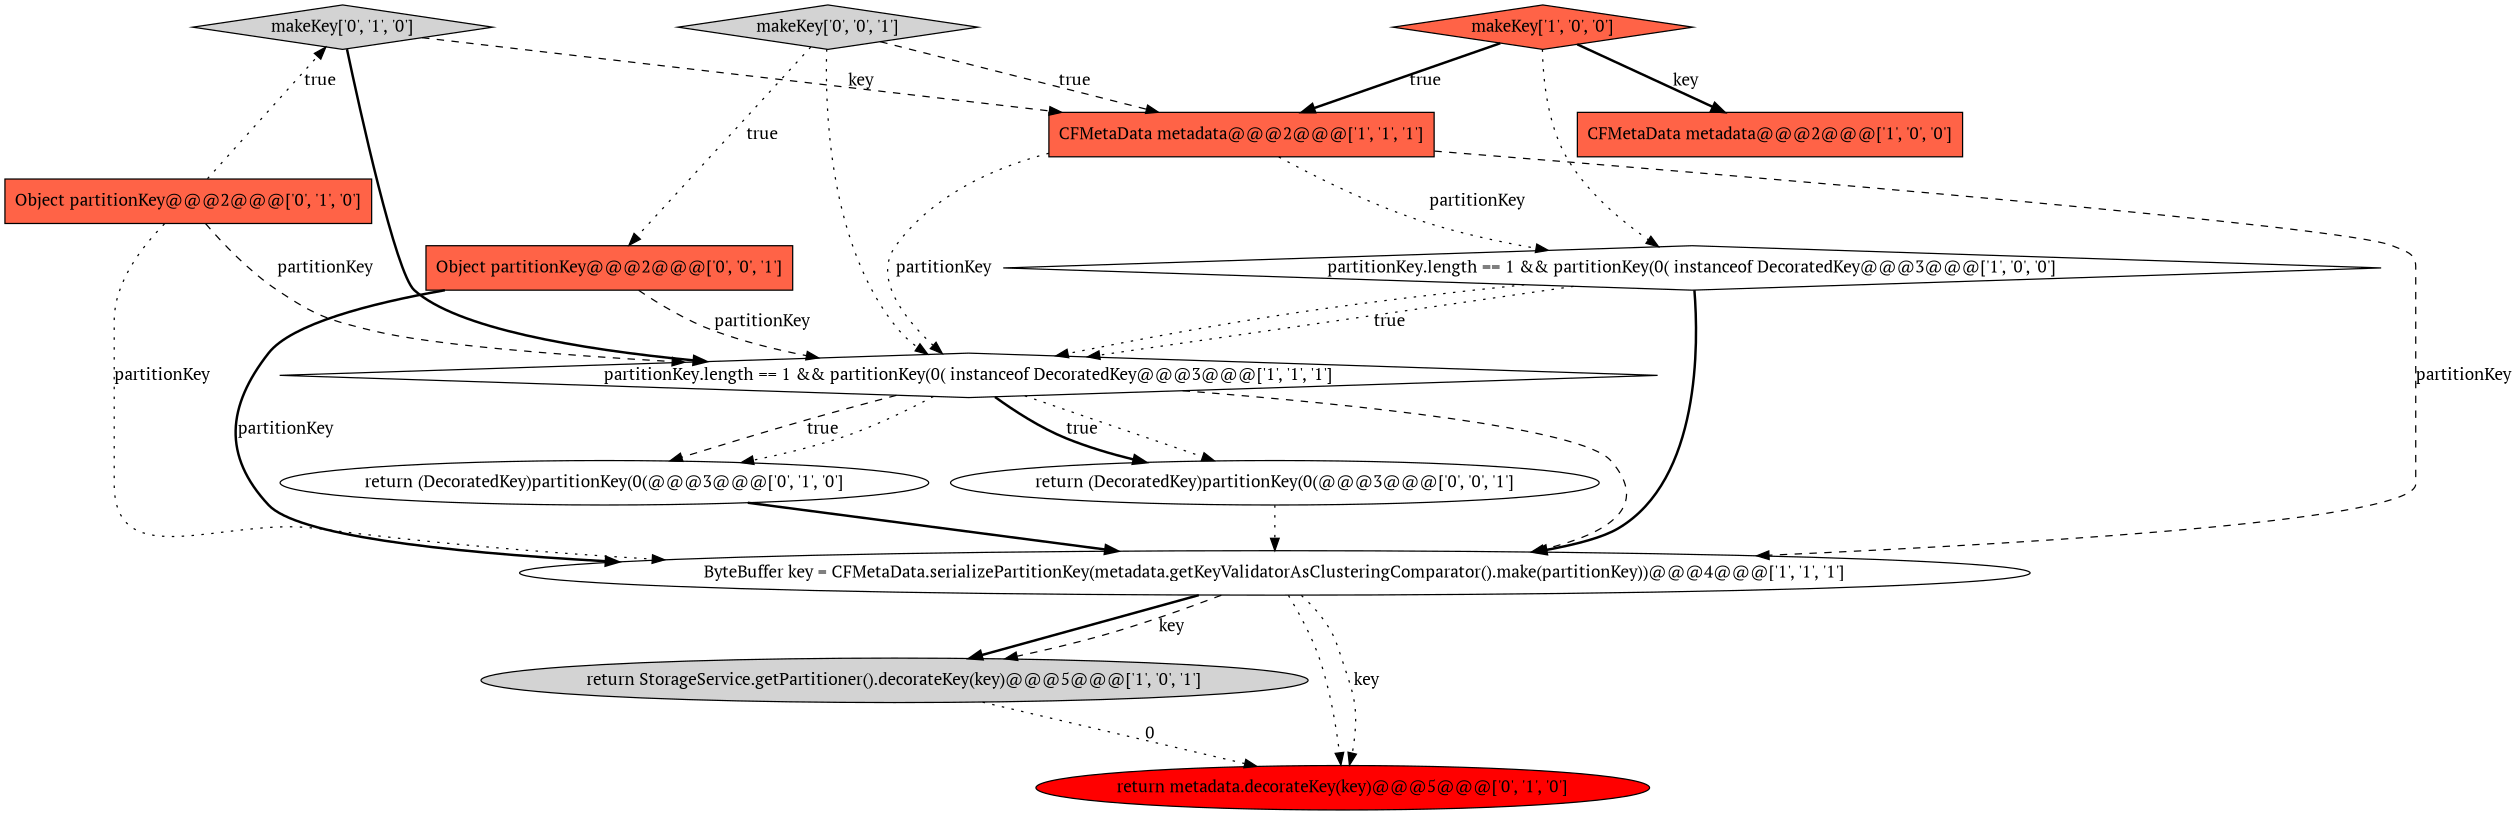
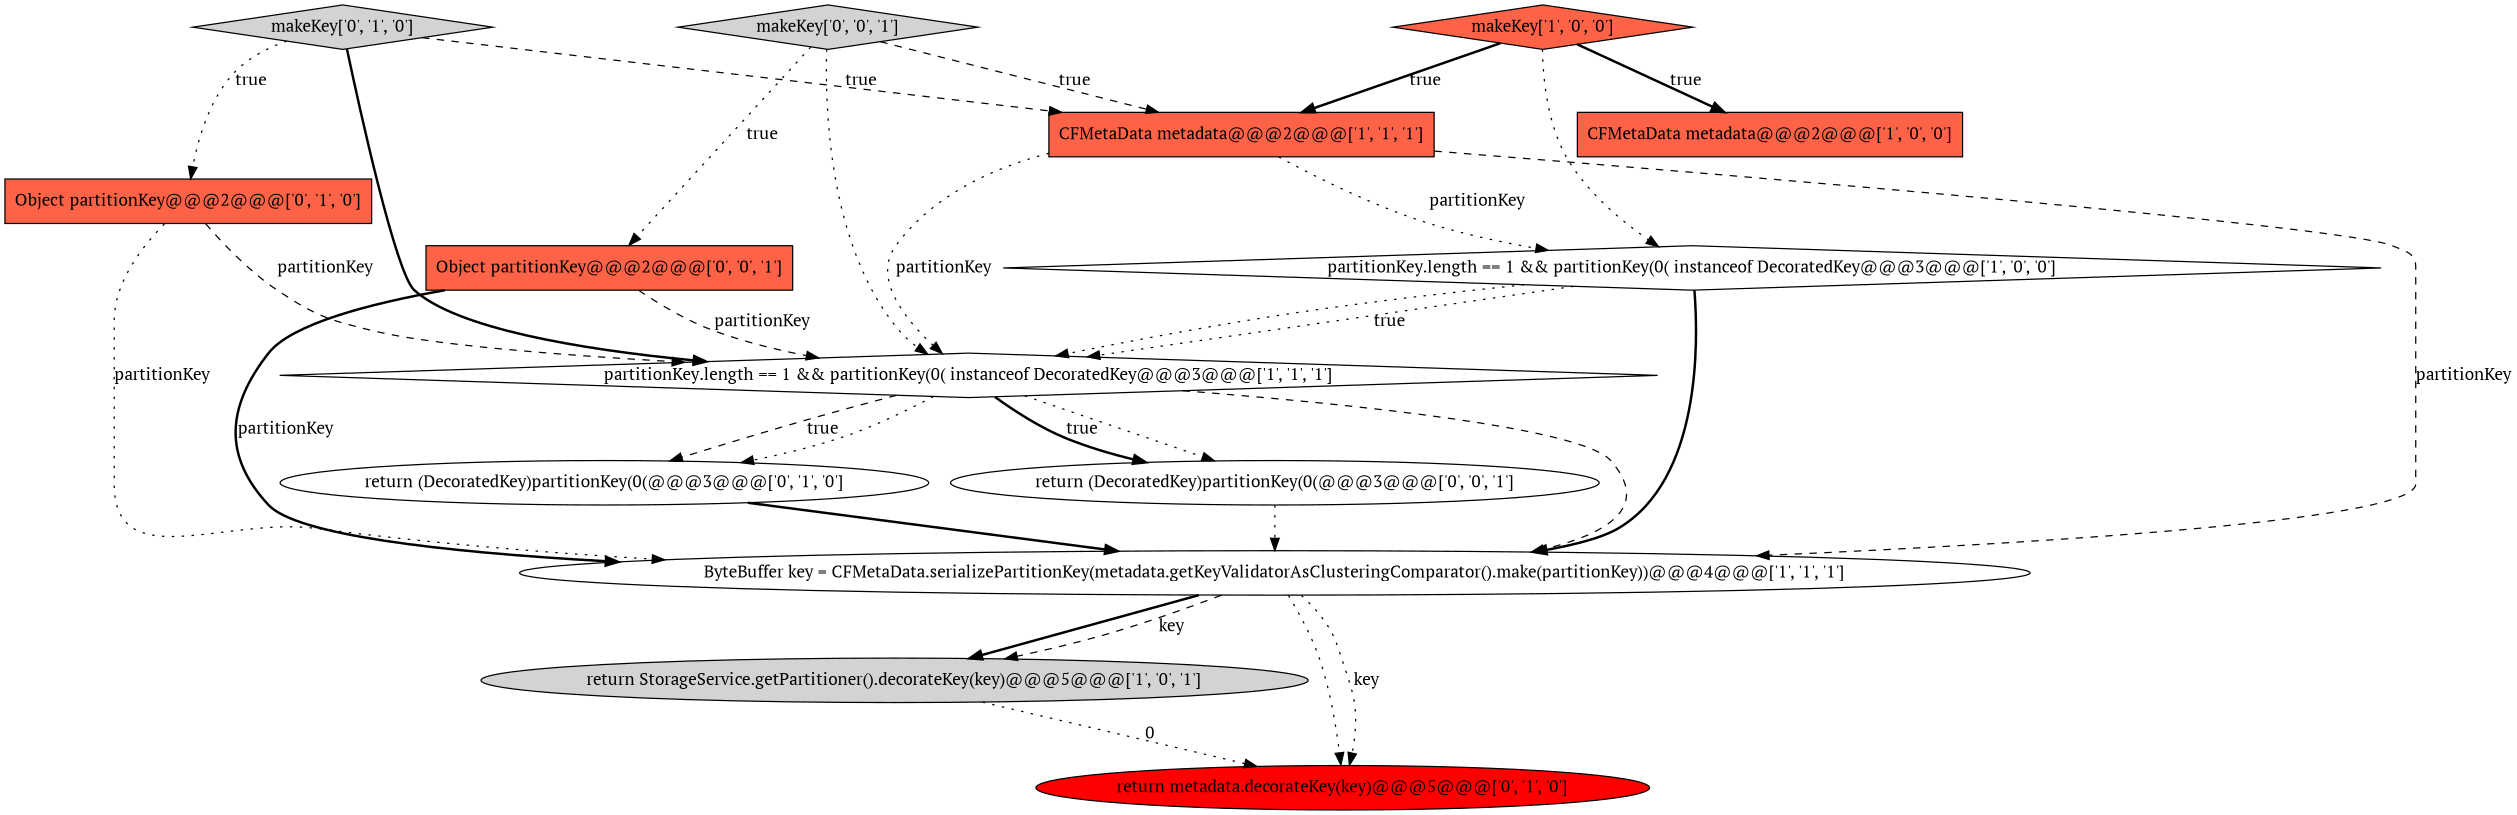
edge "makeKey['0', '1', '0']" -> "CFMetaData metadata@@@2@@@['1', '1', '1']": label "key" -> "true"
edge "makeKey['1', '0', '0']" -> "CFMetaData metadata@@@2@@@['1', '0', '0']": label "key" -> "true"
edge "Object partitionKey@@@2@@@['0', '1', '0']" -> "makeKey['0', '1', '0']": reversed
